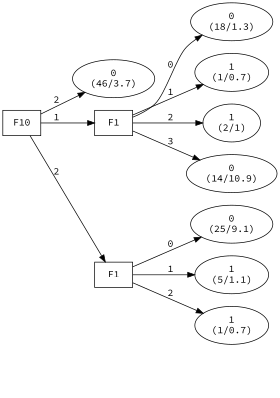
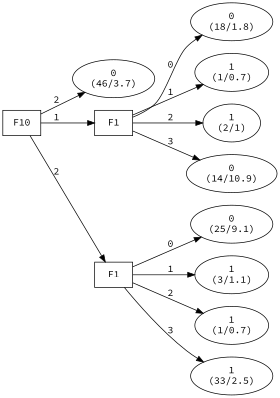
node "0 (18/1.3)": label "0 (18/1.3)" -> "0 (18/1.8)"
node "1 (5/1.1)": label "1 (5/1.1)" -> "1 (3/1.1)"
node "1 (33/2.5)": added
